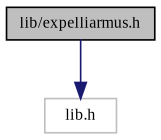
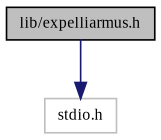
node "lib.h": label "lib.h" -> "stdio.h"
